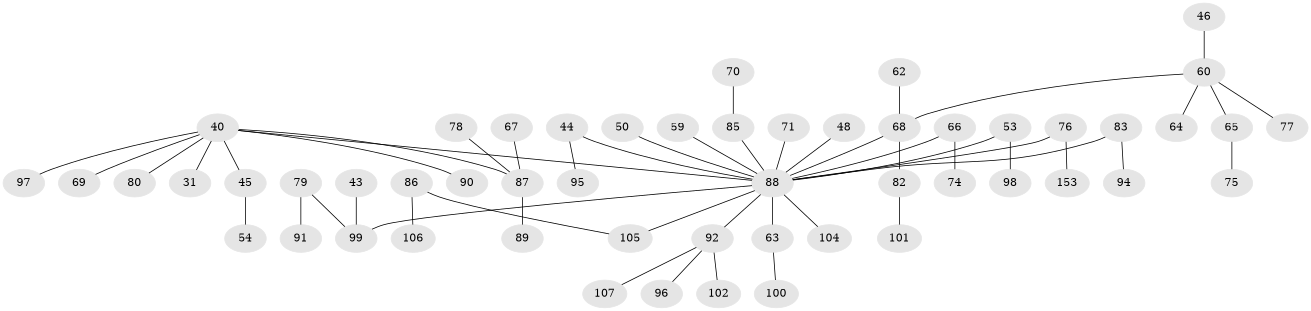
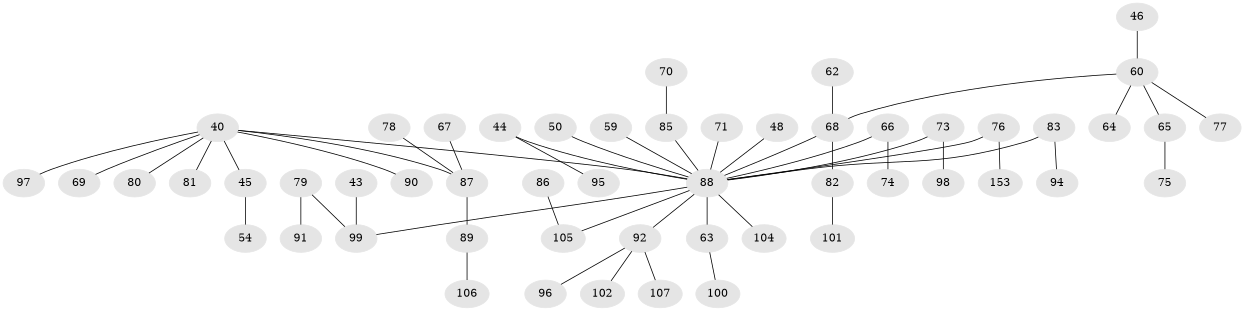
node "53": label "53" -> "73"
node "31": label "31" -> "81"
edge "86" -- "106": now "89" -- "106"
